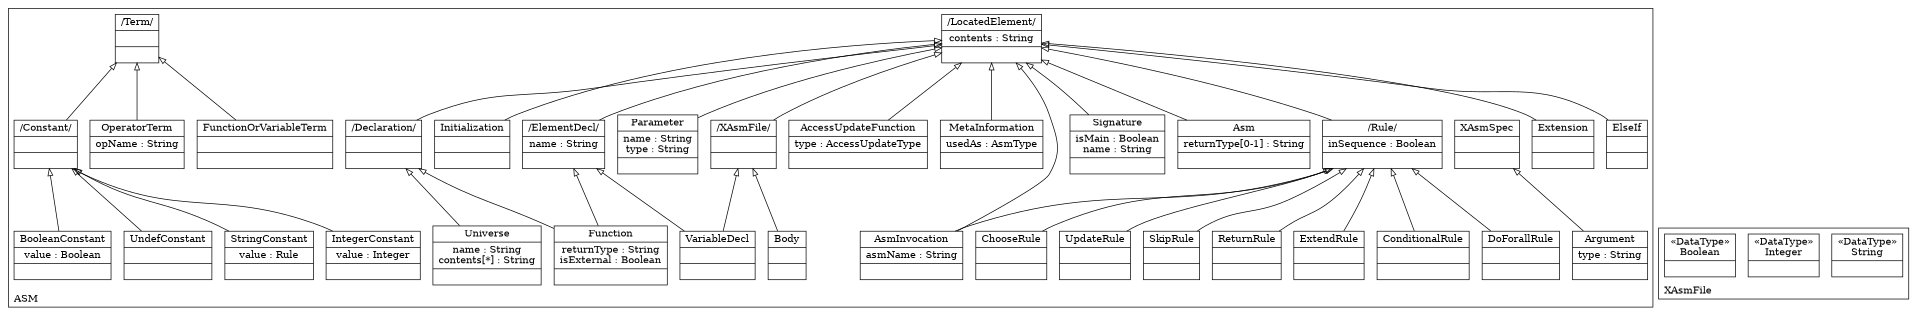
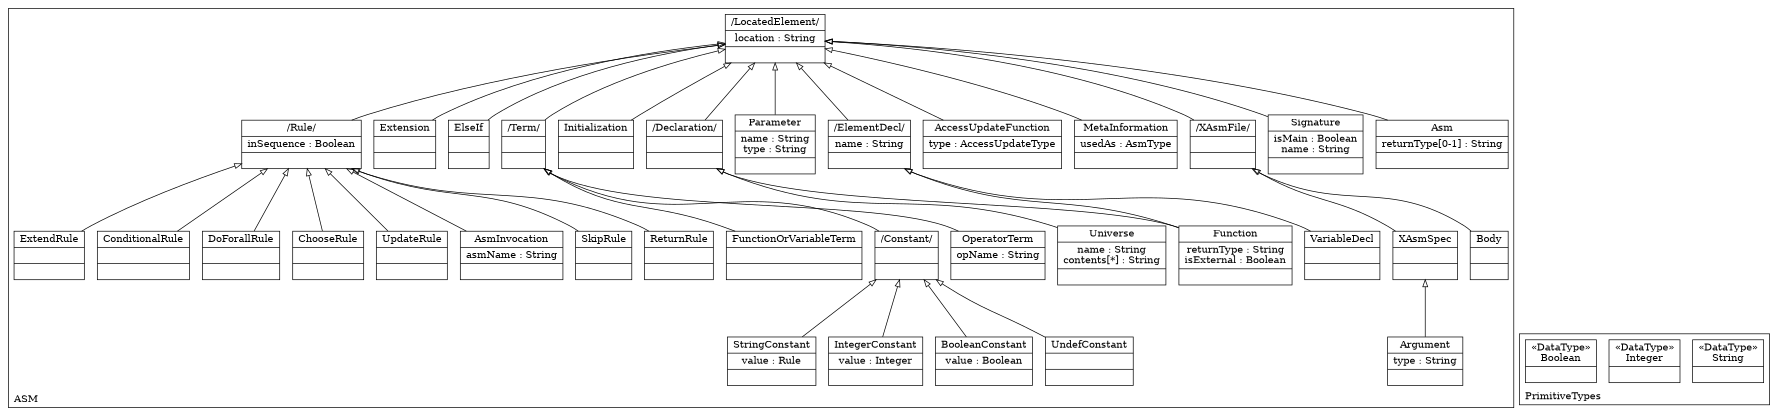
node "/LocatedElement/": text "contents : String" -> "location : String"
edge "AsmInvocation" -> "/LocatedElement/": now "/Term/" -> "/LocatedElement/"
edge "VariableDecl" -> "/XAsmFile/": now "XAsmSpec" -> "/XAsmFile/"
cluster "XAsmFile": label "XAsmFile" -> "PrimitiveTypes"
